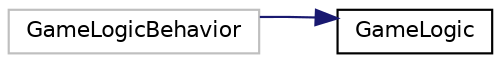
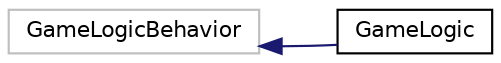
edge "GameLogicBehavior" -> "GameLogic": reversed
